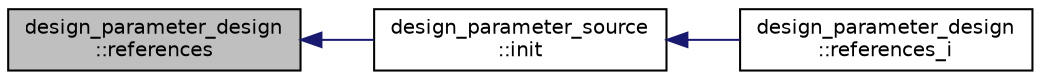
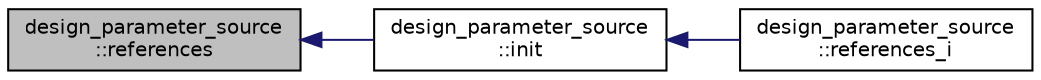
node "design_parameter_design ::references": label "design_parameter_design ::references" -> "design_parameter_source ::references"
node "design_parameter_design ::references_i": label "design_parameter_design ::references_i" -> "design_parameter_source ::references_i"
